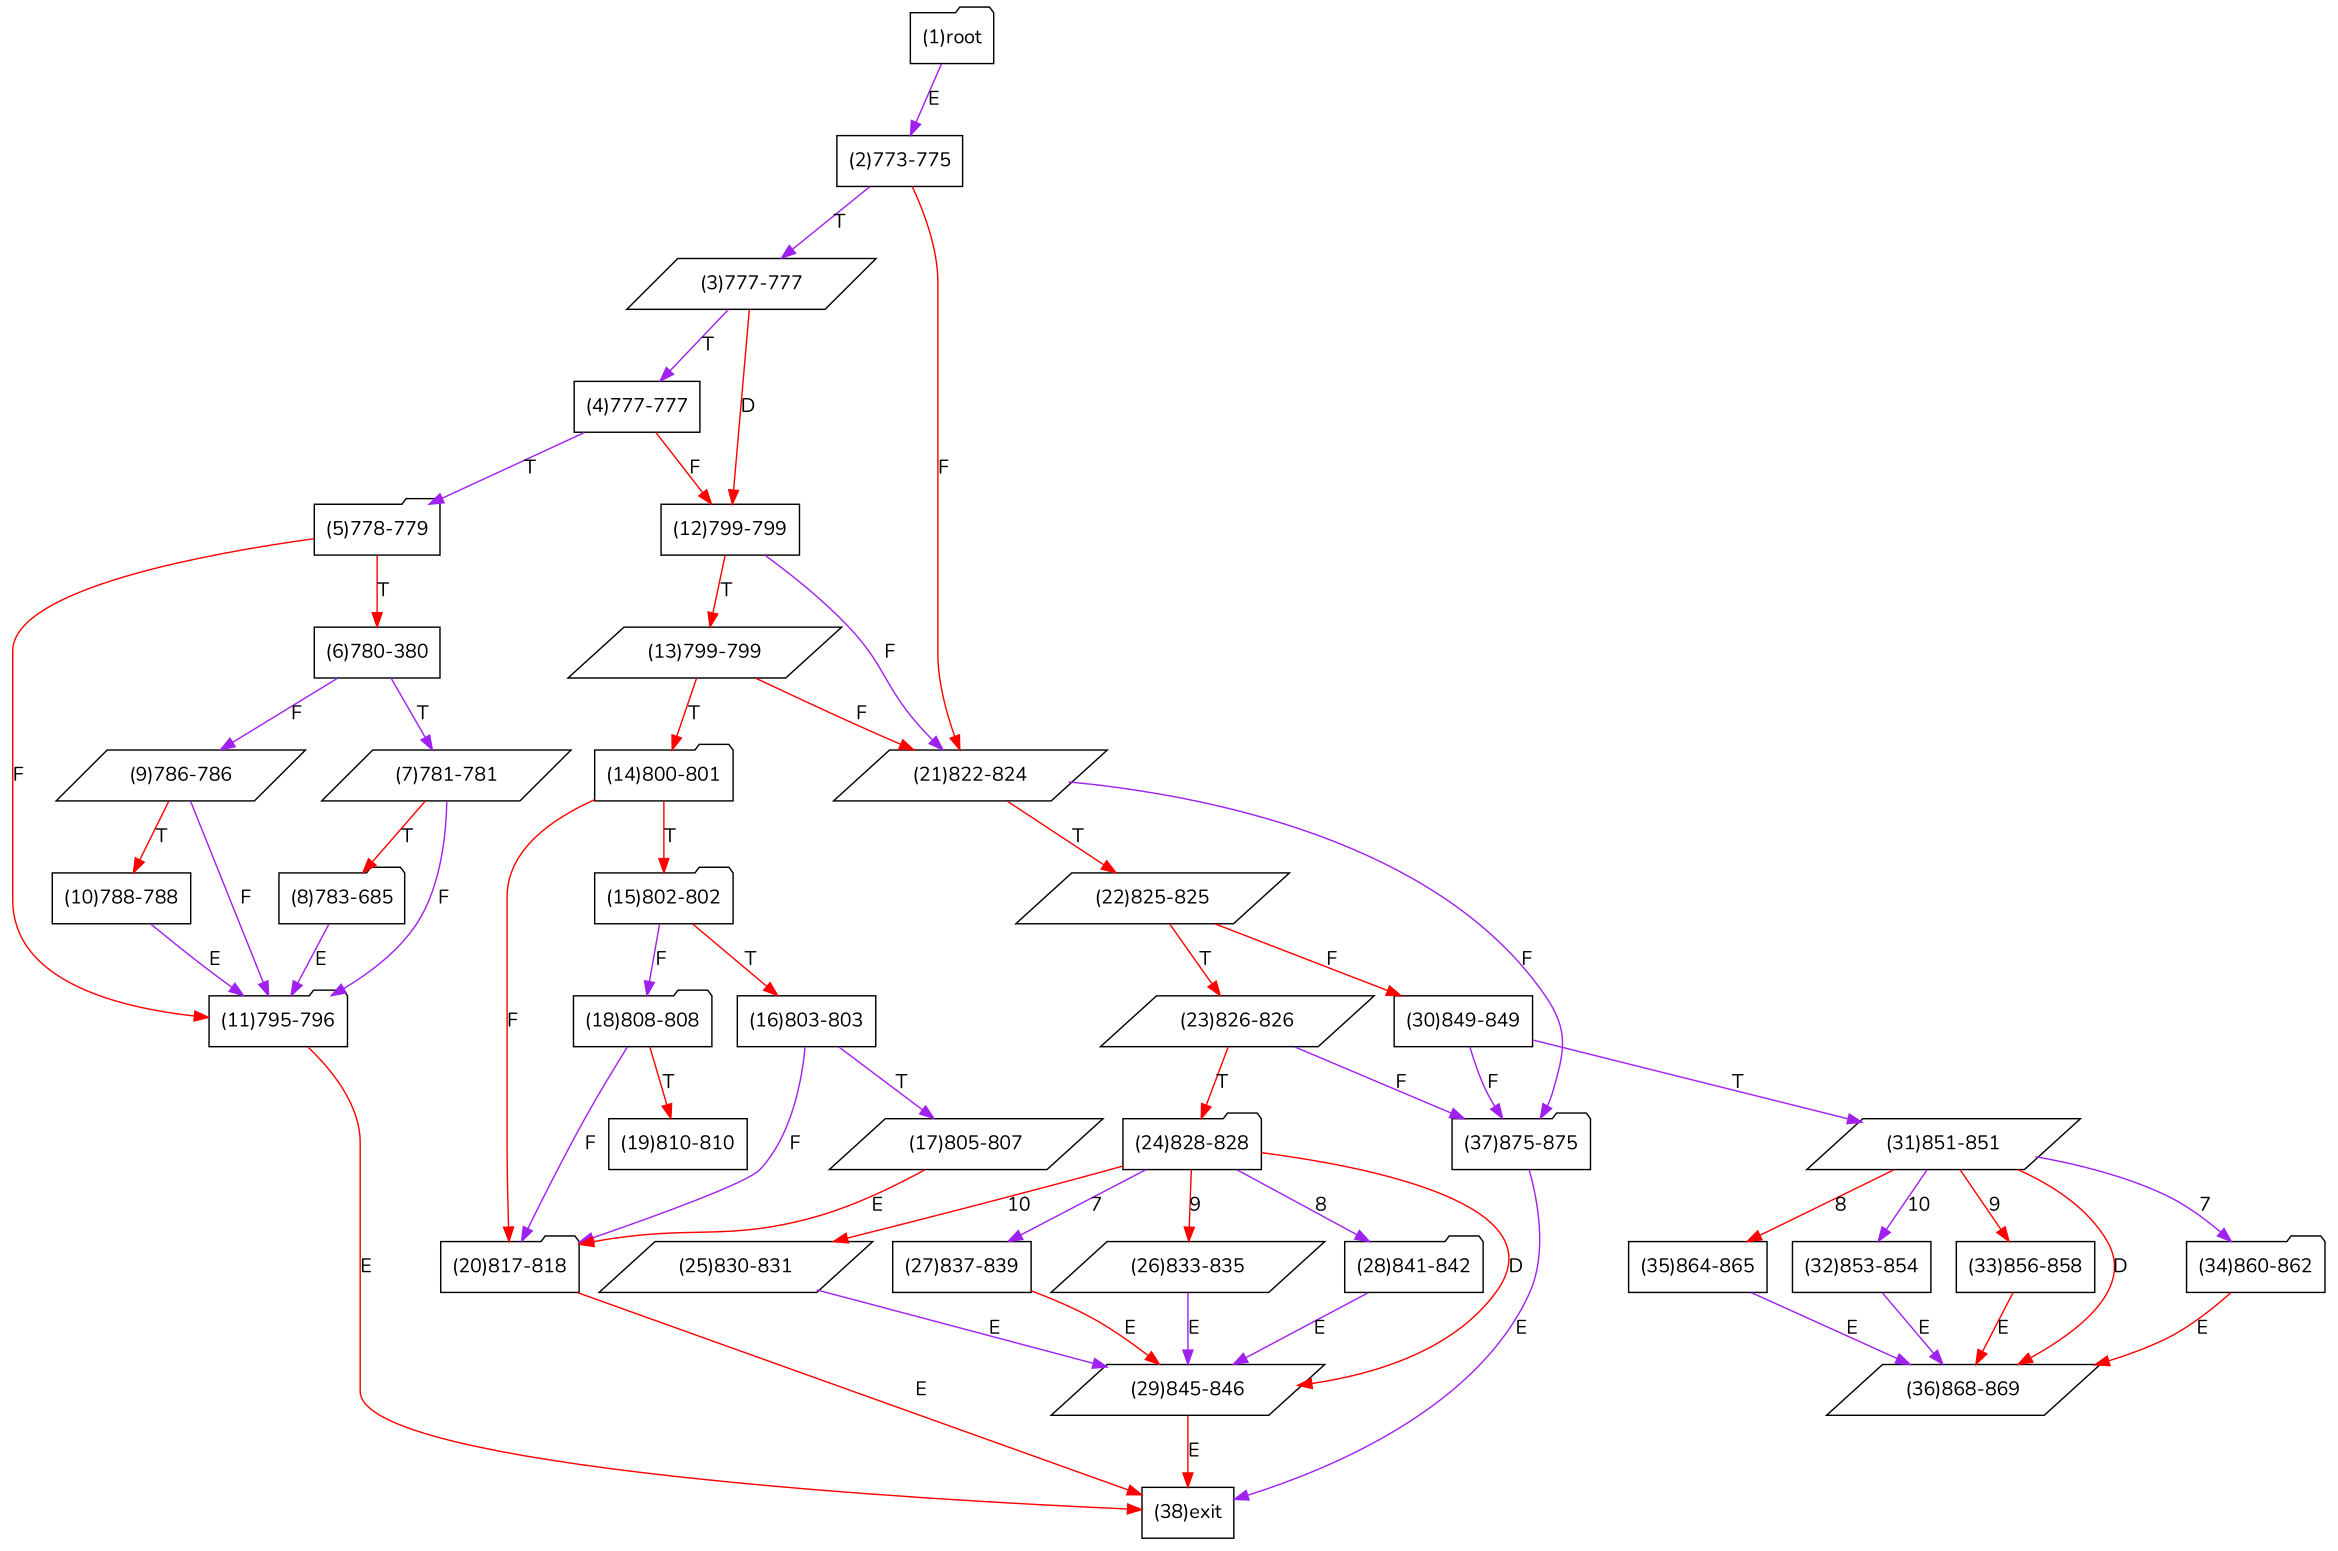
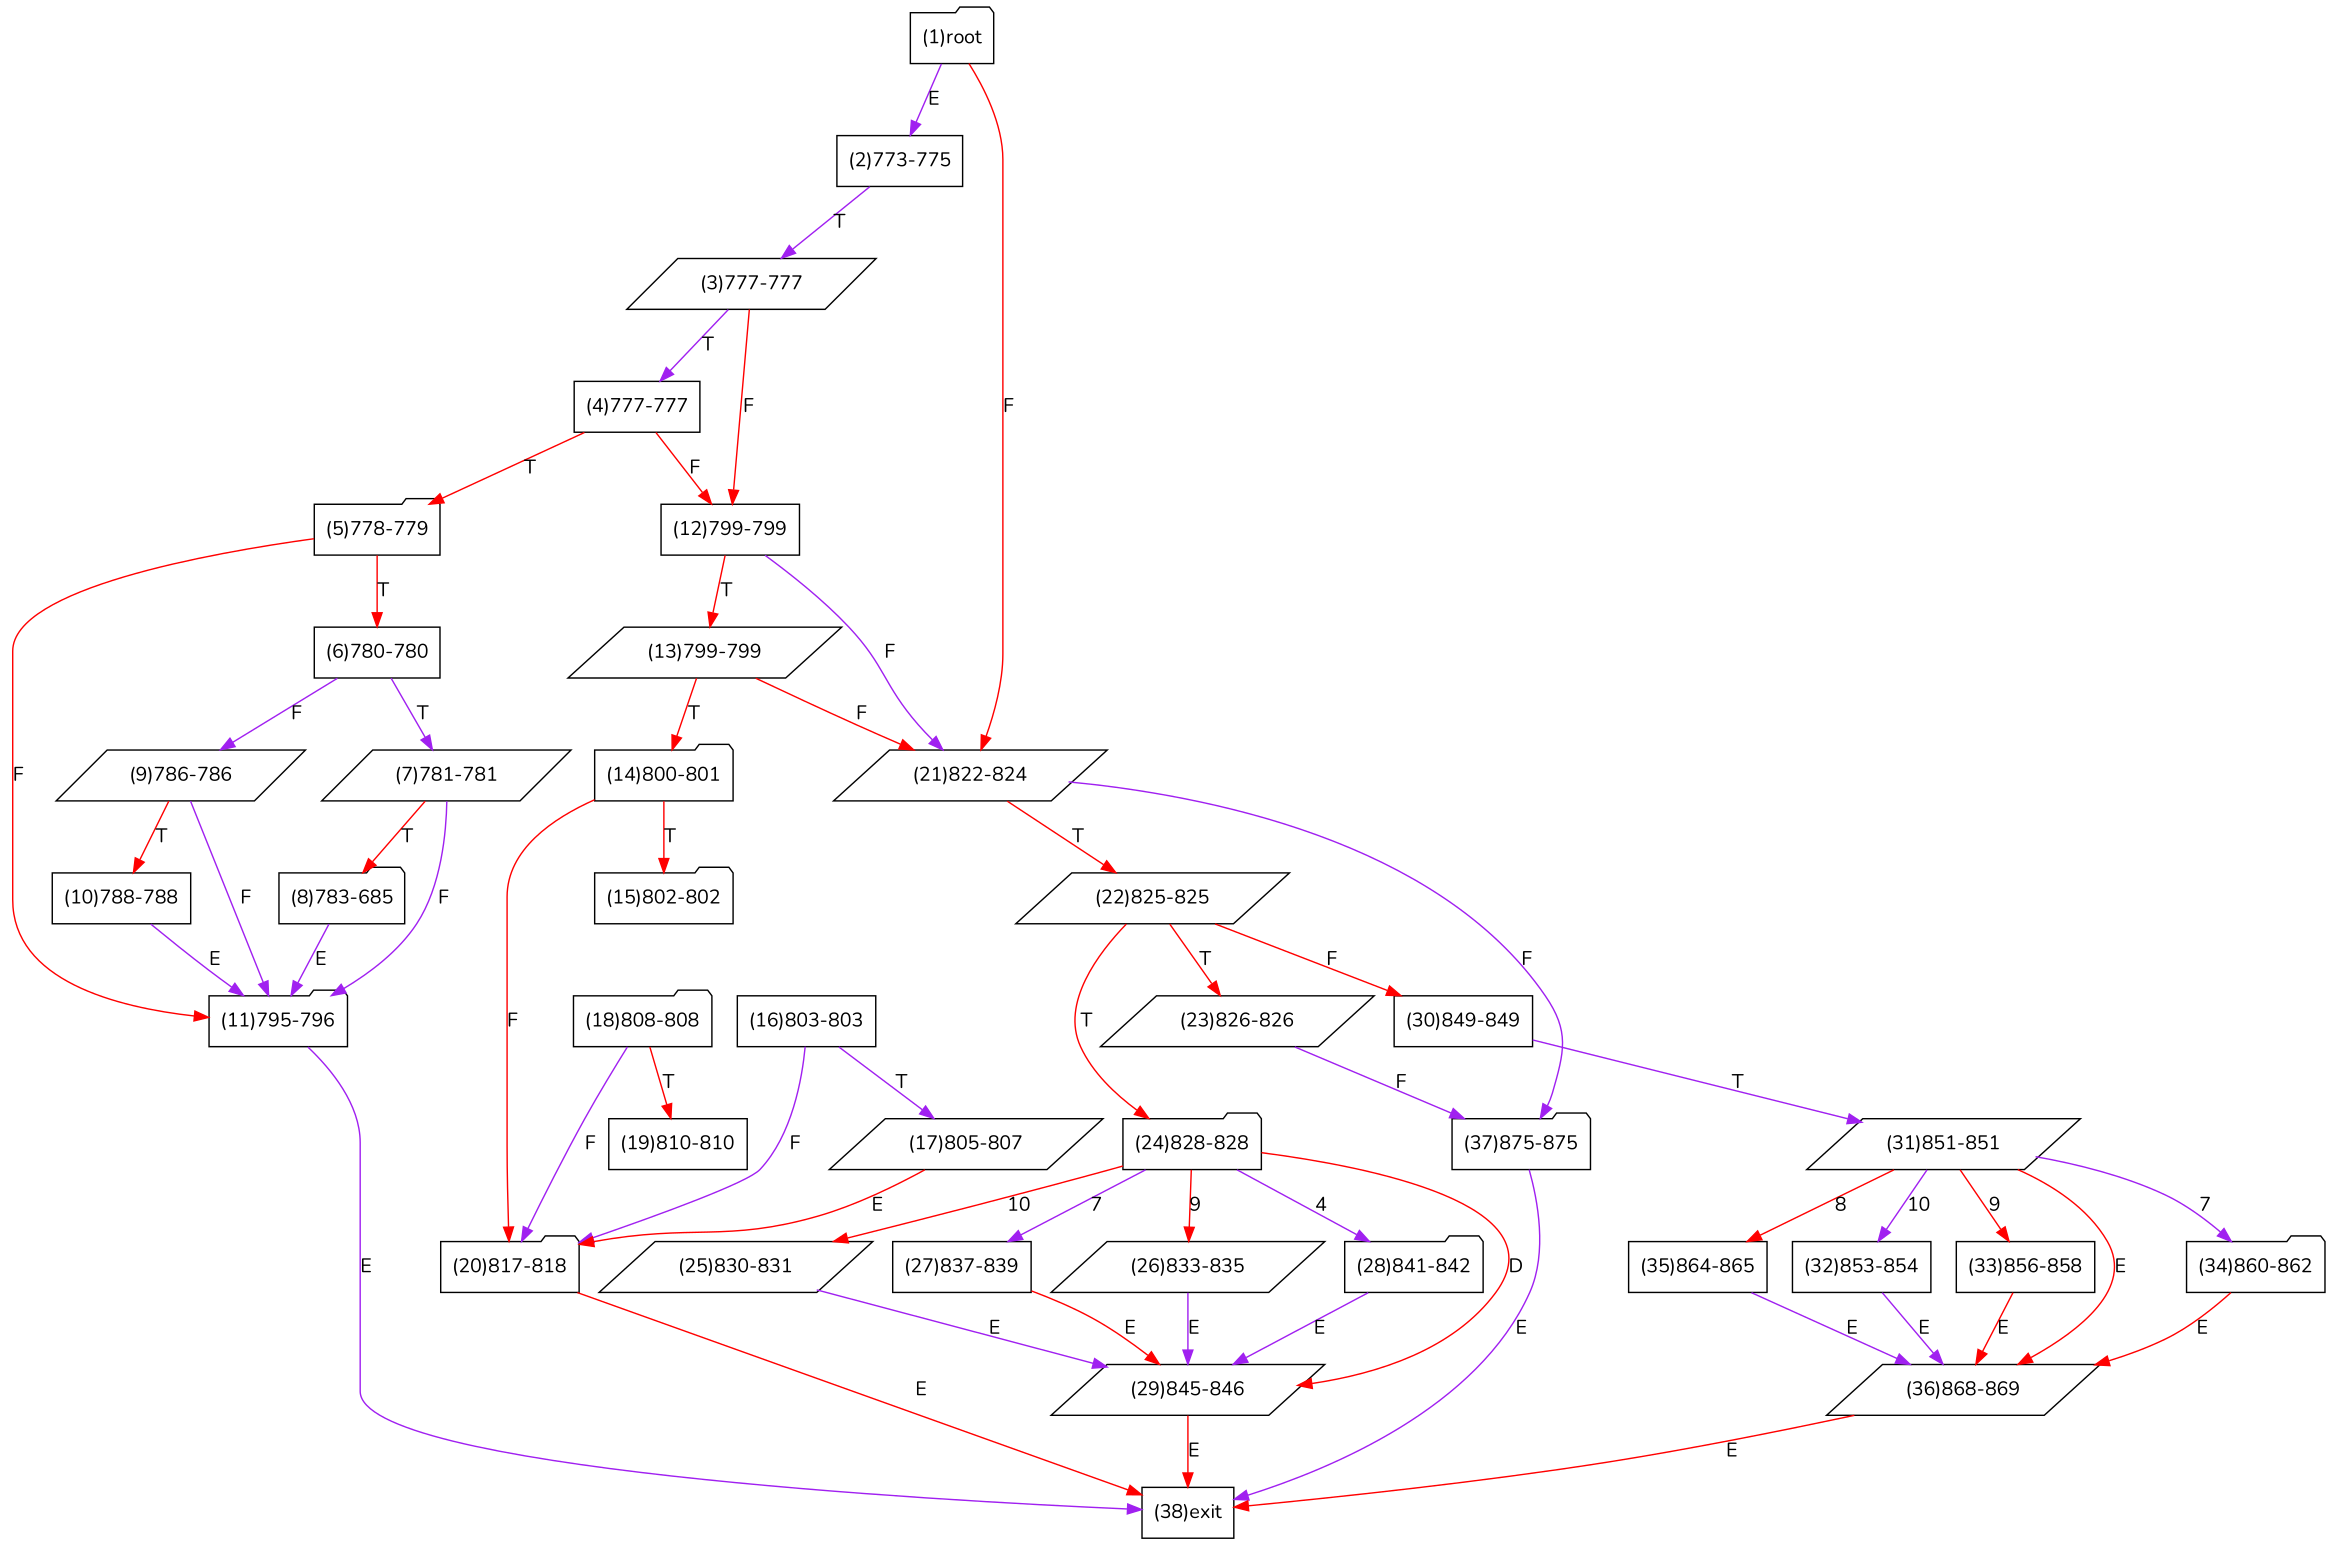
edge "(3)777-777" -> "(12)799-799": label "D" -> "F"
edge "(2)773-775" -> "(21)822-824": now "(1)root" -> "(21)822-824"
edge "(4)777-777" -> "(5)778-779": color purple -> red
node "(6)780-380": label "(6)780-380" -> "(6)780-780"
edge "(15)802-802" -> "(18)808-808": removed, label "F"
edge "(15)802-802" -> "(16)803-803": removed, label "T"
edge "(23)826-826" -> "(24)828-828": now "(22)825-825" -> "(24)828-828"
edge "(30)849-849" -> "(37)875-875": removed, label "F"
edge "(24)828-828" -> "(28)841-842": label "8" -> "4"
edge "(31)851-851" -> "(36)868-869": label "D" -> "E"
edge "(11)795-796" -> "(38)exit": color red -> purple
edge "(36)868-869" -> "(38)exit": added, label "E"
